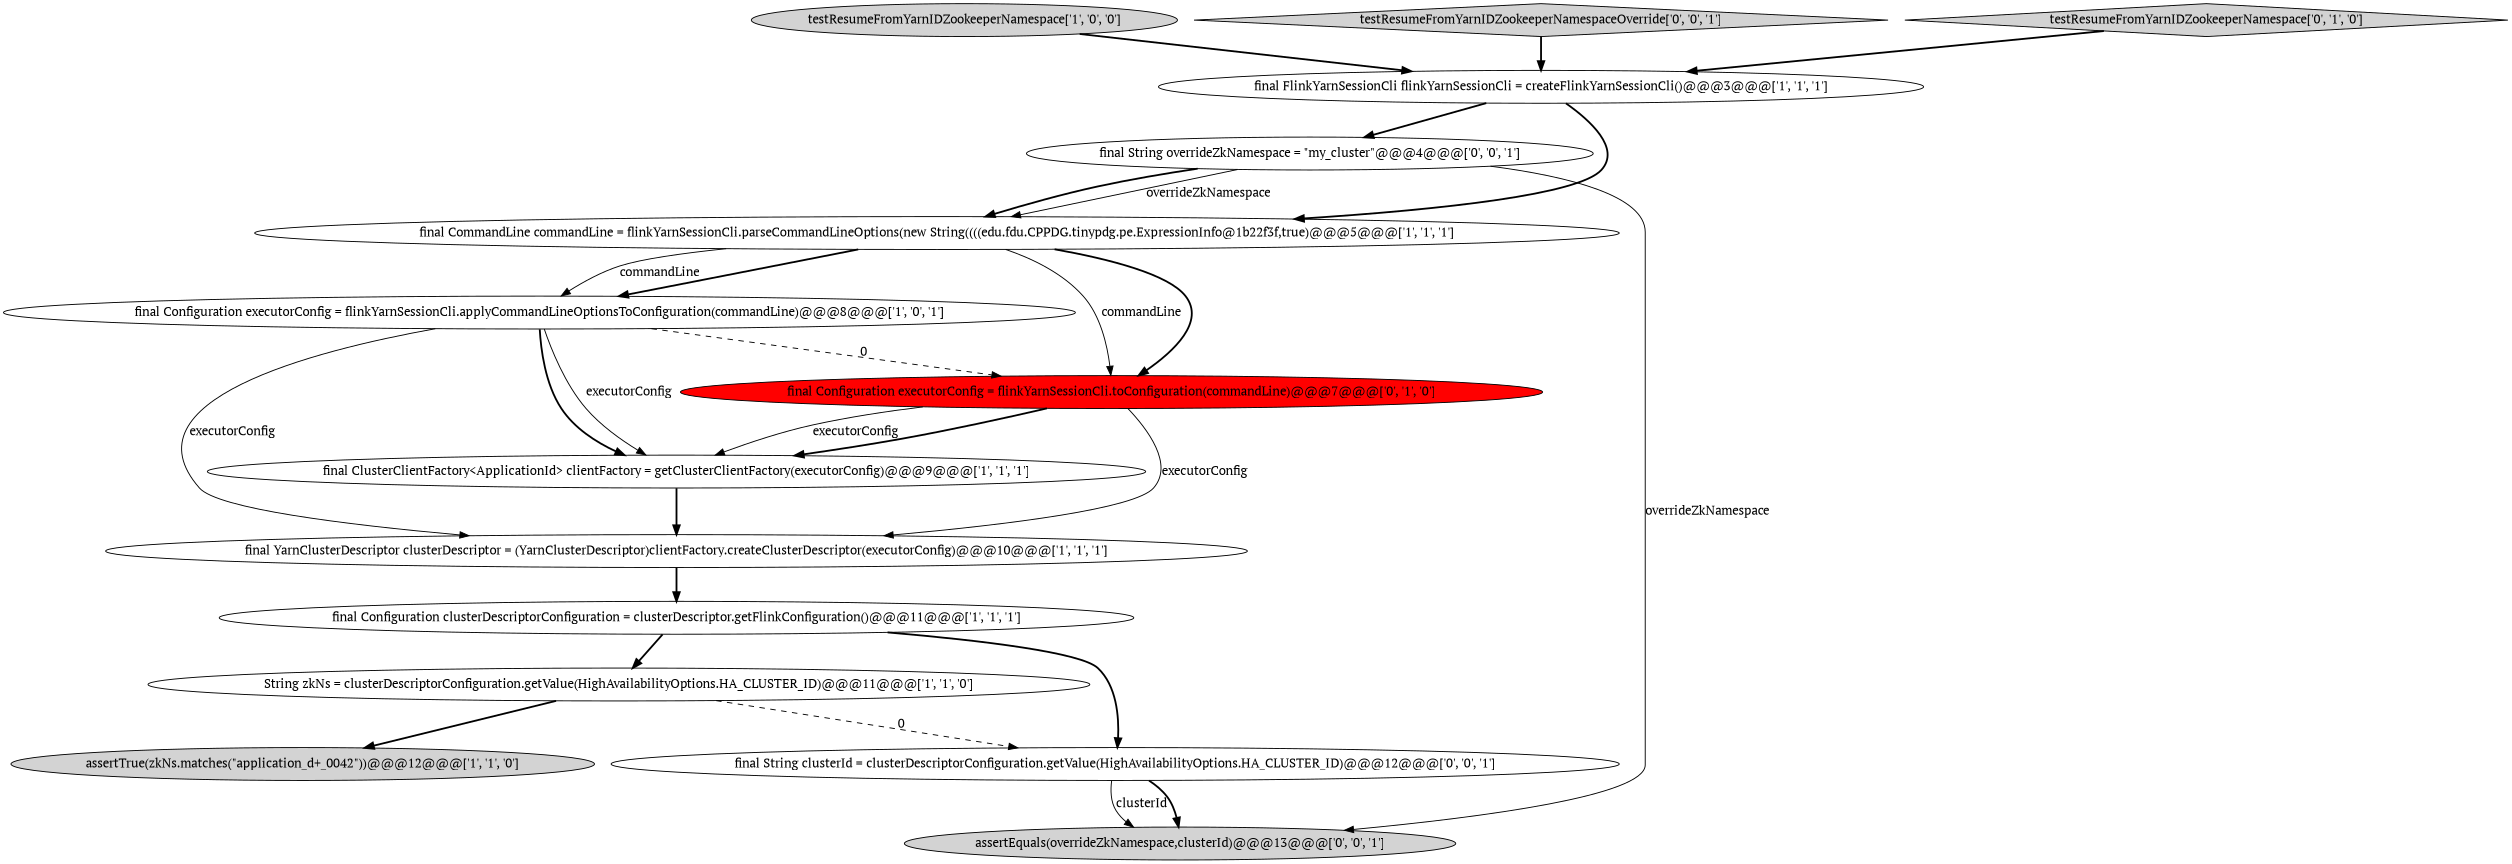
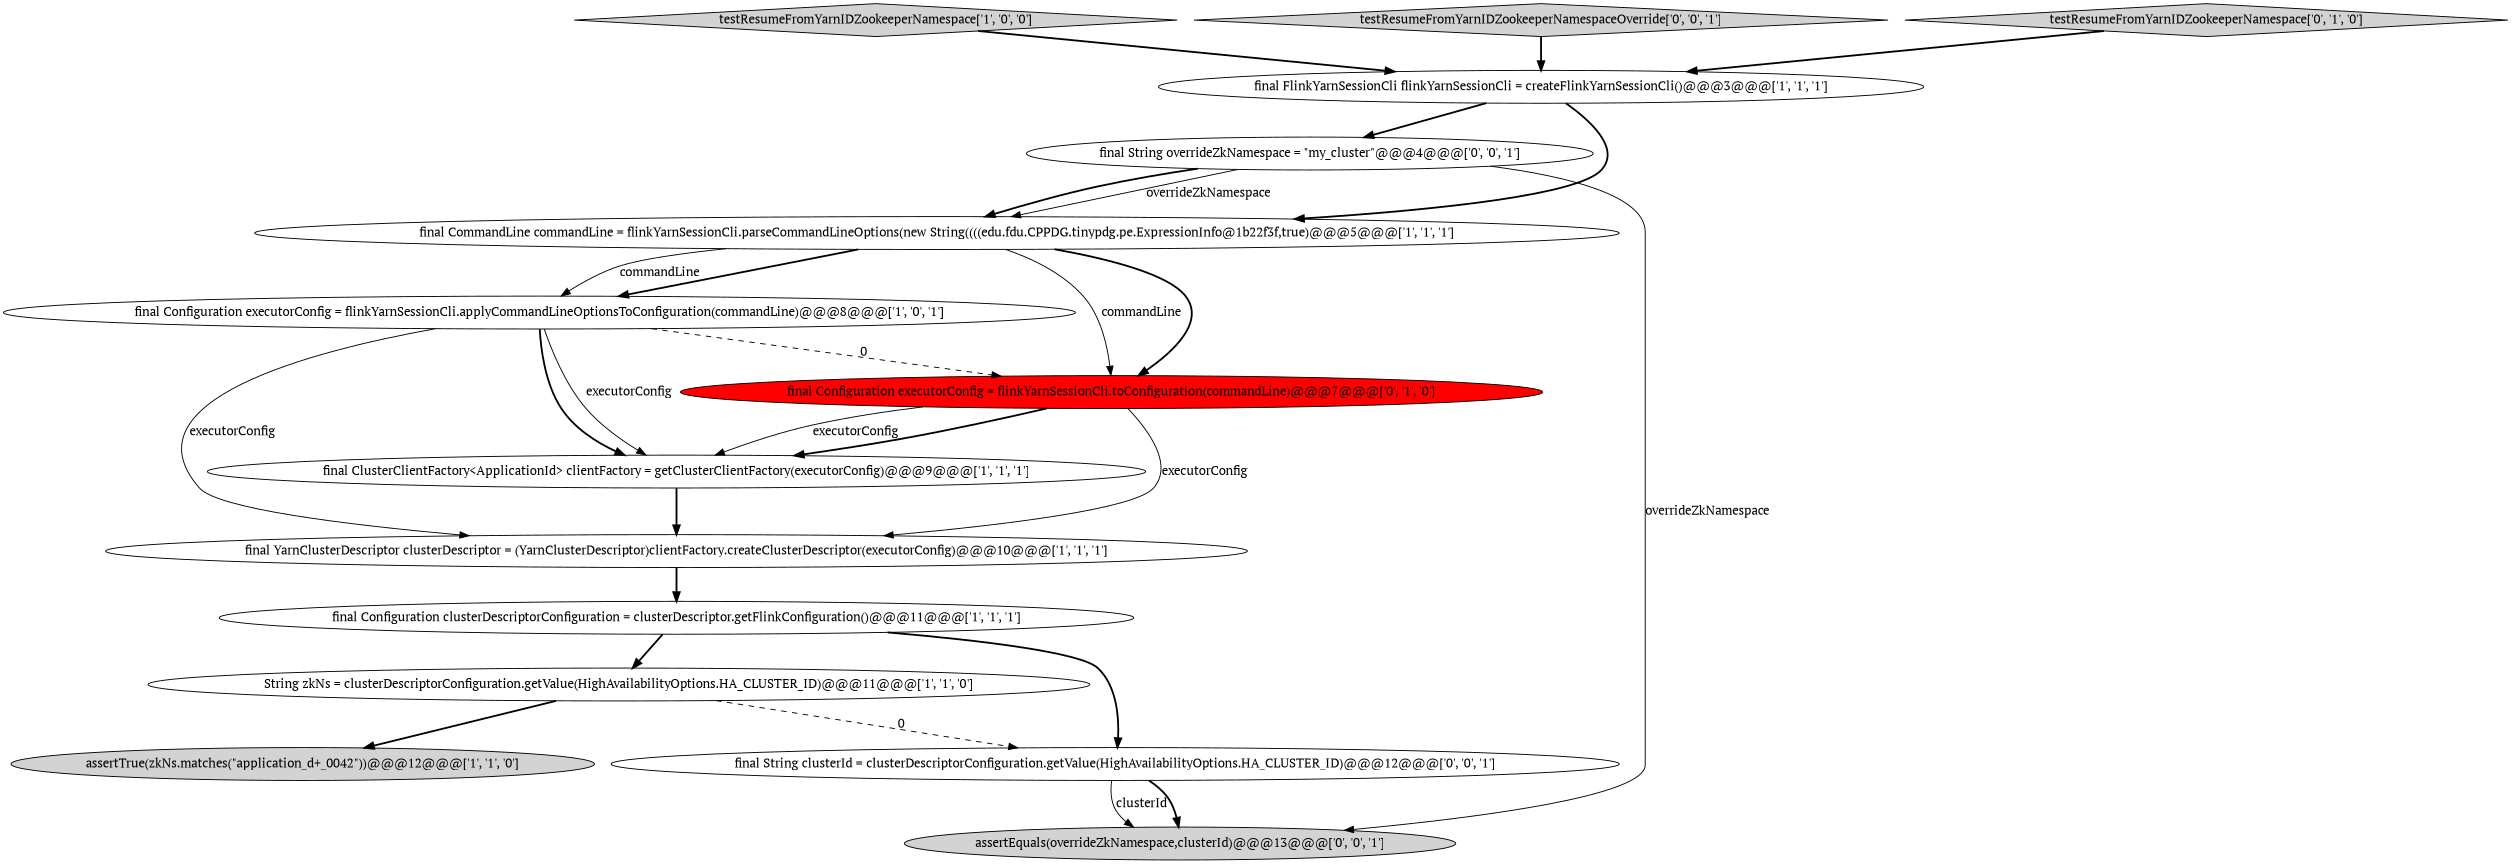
node "testResumeFromYarnIDZookeeperNamespace['1', '0', '0']": shape ellipse -> diamond
